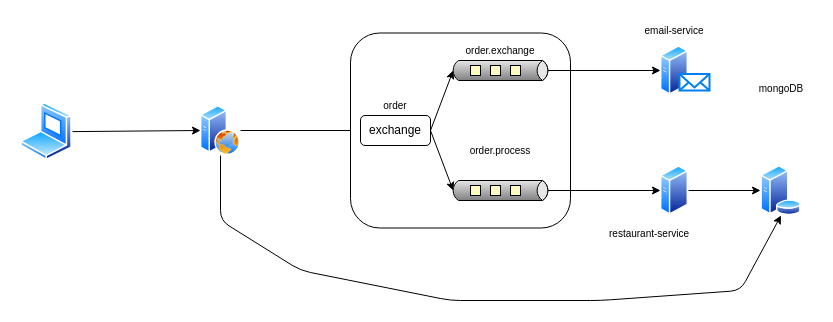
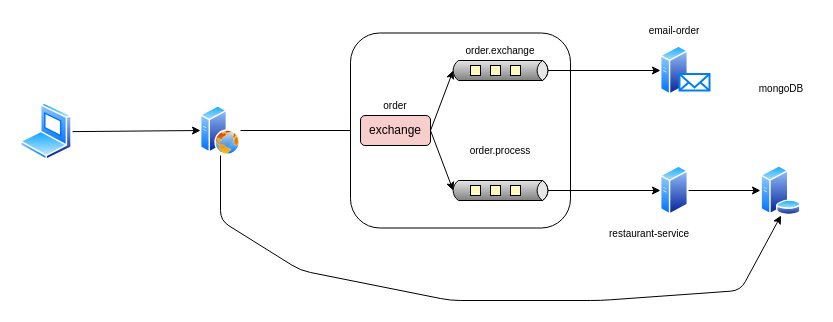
node "email-service": label "email-service" -> "email-order"
node "exchange": fillcolor #ffffff -> #f8cecc
